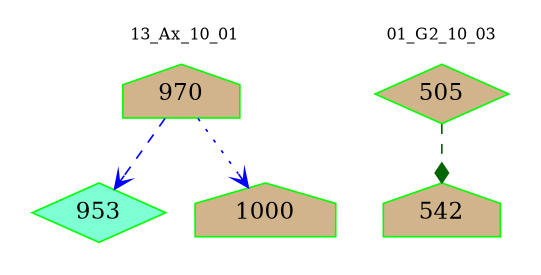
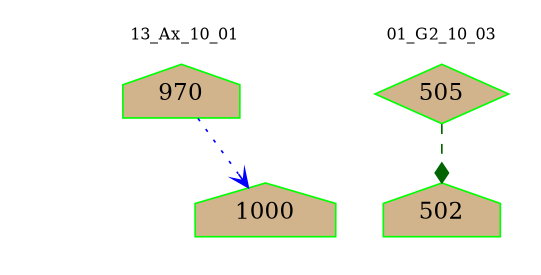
node "953": removed
node "542": label "542" -> "502"
